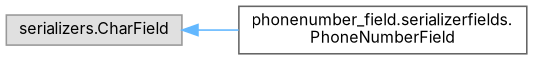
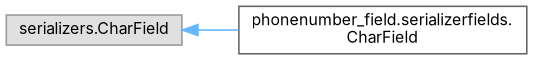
node "phonenumber_field.serializerfields. PhoneNumberField": label "phonenumber_field.serializerfields. PhoneNumberField" -> "phonenumber_field.serializerfields. CharField"
